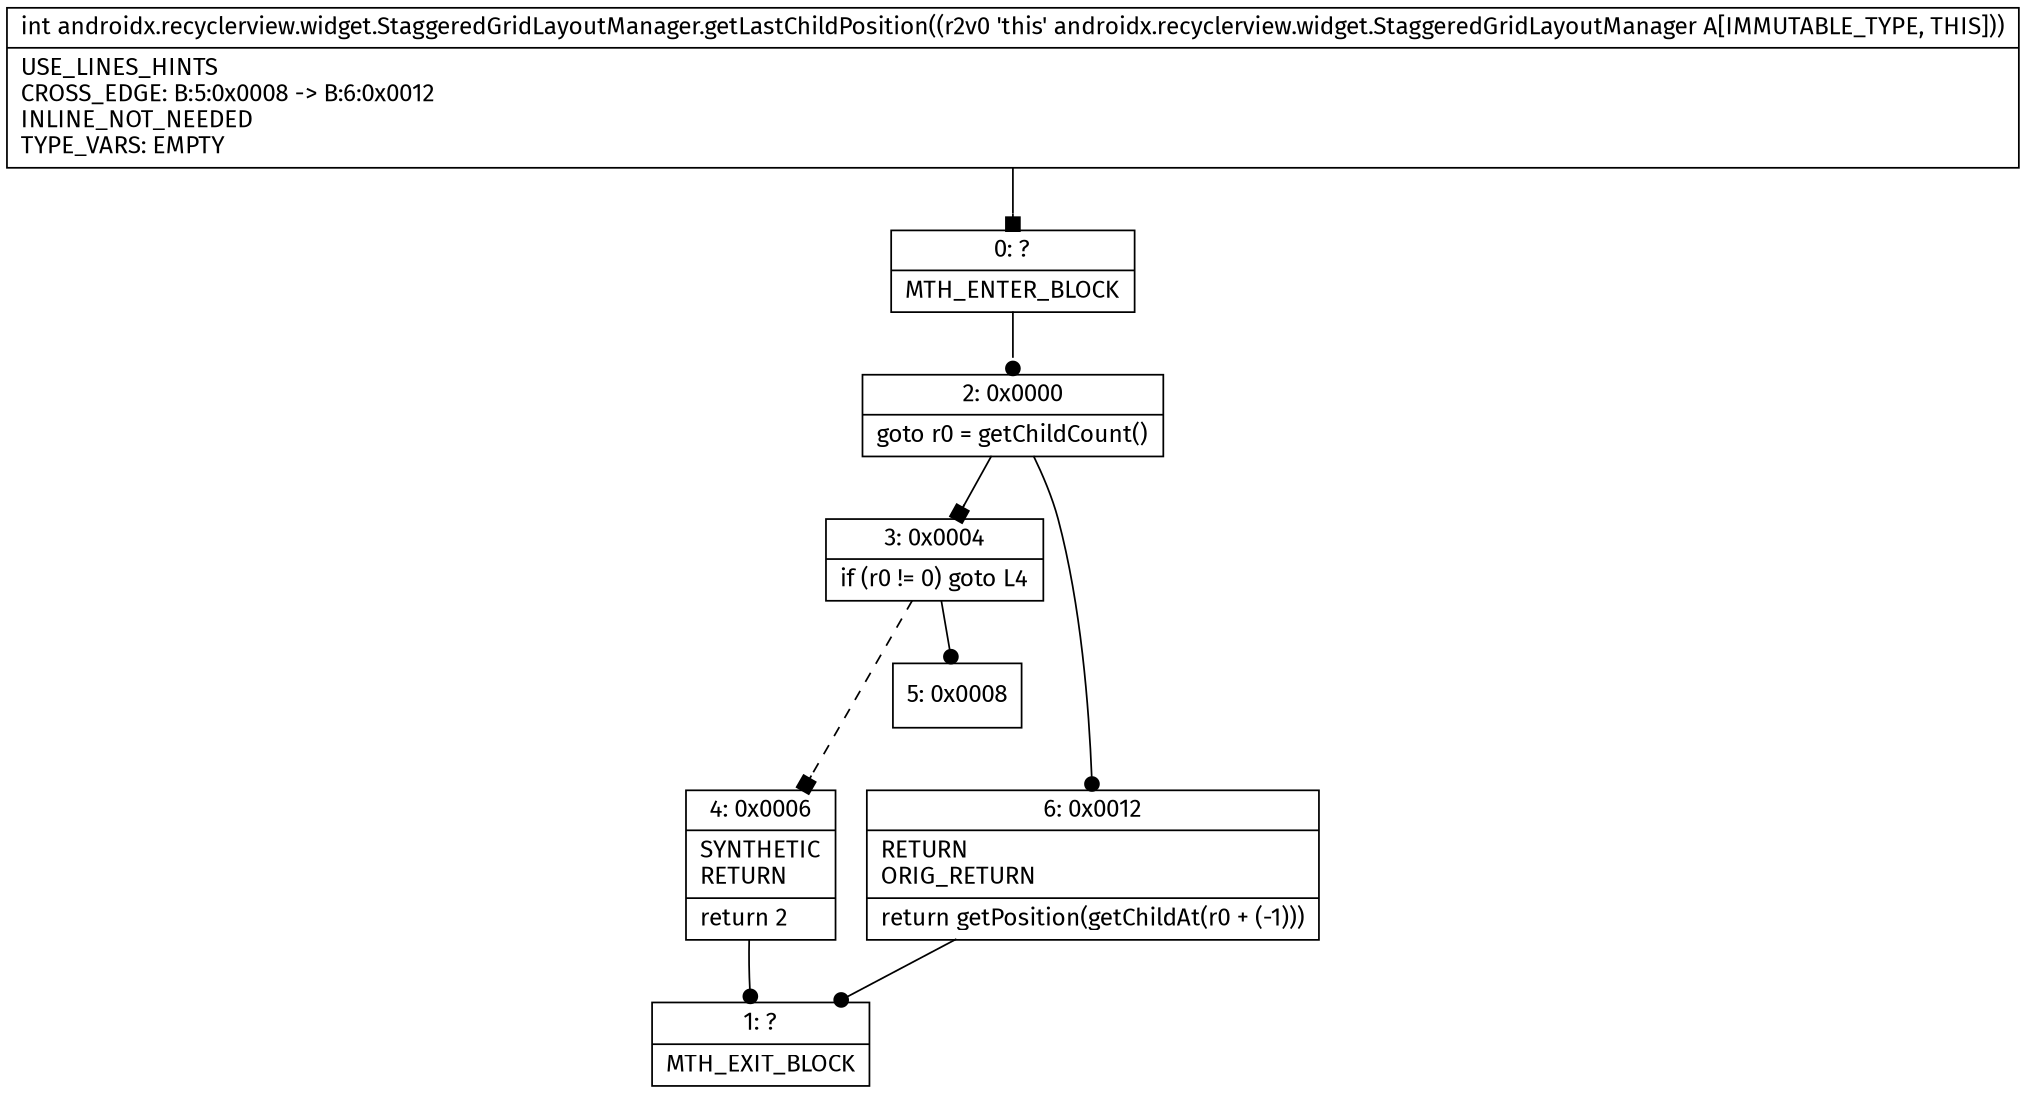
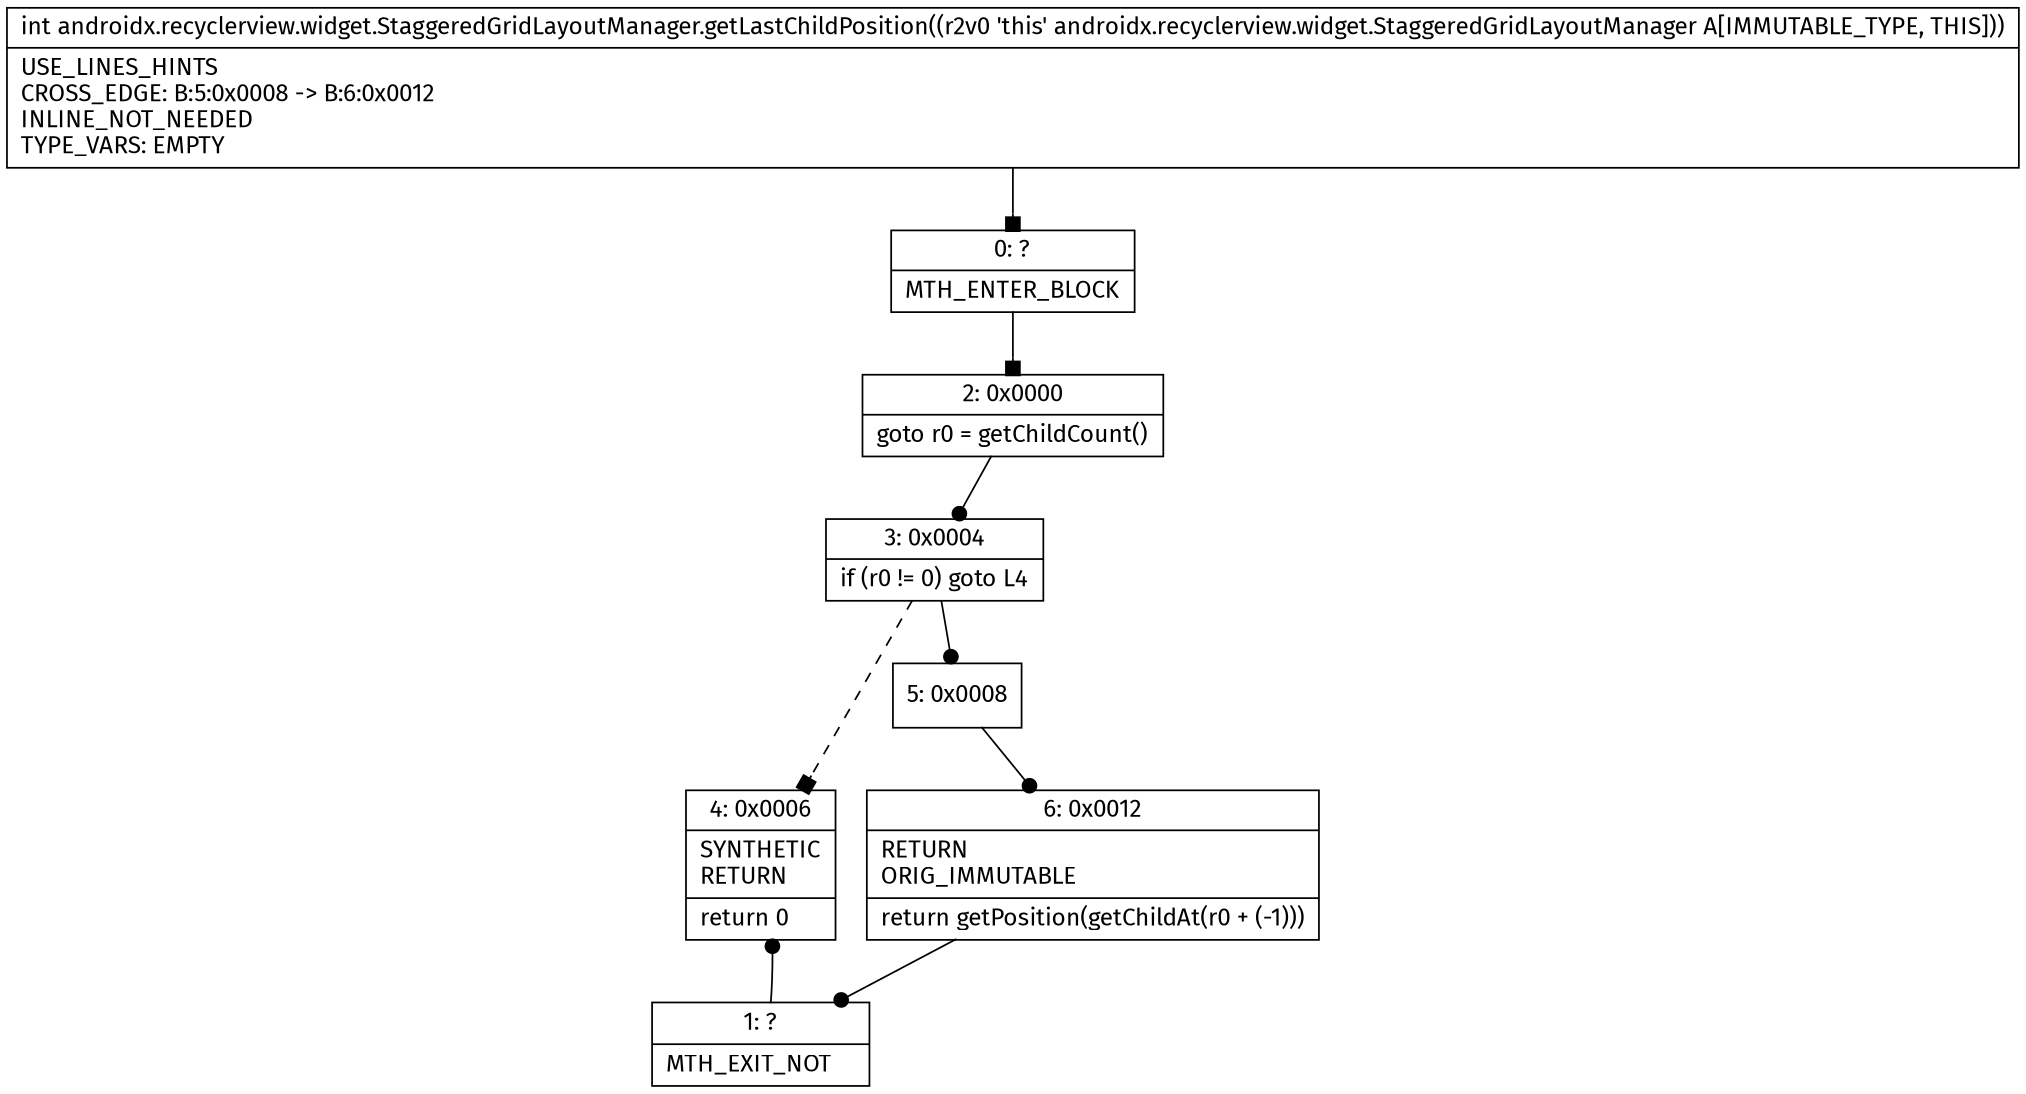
edge "0: ?" -> "2: 0x0000": arrowhead dot -> box
edge "2: 0x0000" -> "3: 0x0004": arrowhead box -> dot
edge "2: 0x0000" -> "6: 0x0012": now "5: 0x0008" -> "6: 0x0012"
node "6: 0x0012": text "ORIG_RETURN" -> "ORIG_IMMUTABLE"
node "4: 0x0006": text "return 2" -> "return 0"
edge "4: 0x0006" -> "1: ?": reversed
node "1: ?": text "MTH_EXIT_BLOCK" -> "MTH_EXIT_NOT"
